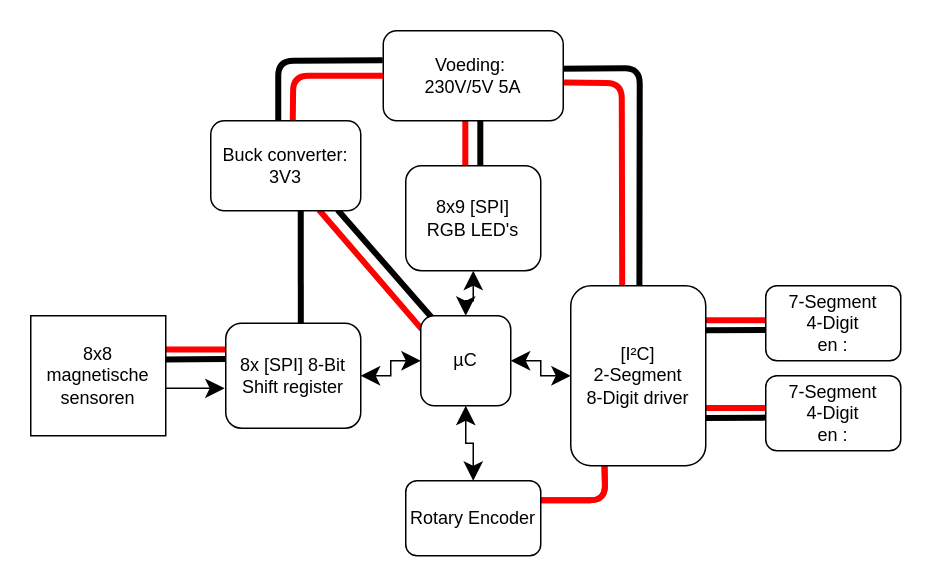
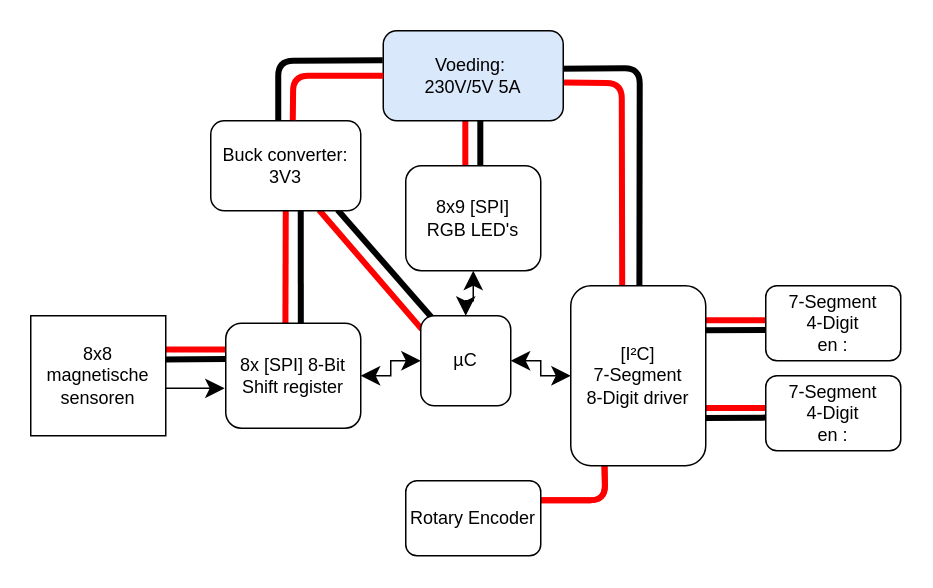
node "Voeding: 230V/5V 5A": fillcolor #ffffff -> #dae8fc
edge "Buck converter: 3V3" -- "8x [SPI] 8-Bit Shift register": added
node "[I²C] 2-Segment 8-Digit driver": label "[I²C] 2-Segment 8-Digit driver" -> "[I²C] 7-Segment 8-Digit driver"
edge "µC" -- "Rotary Encoder": removed
